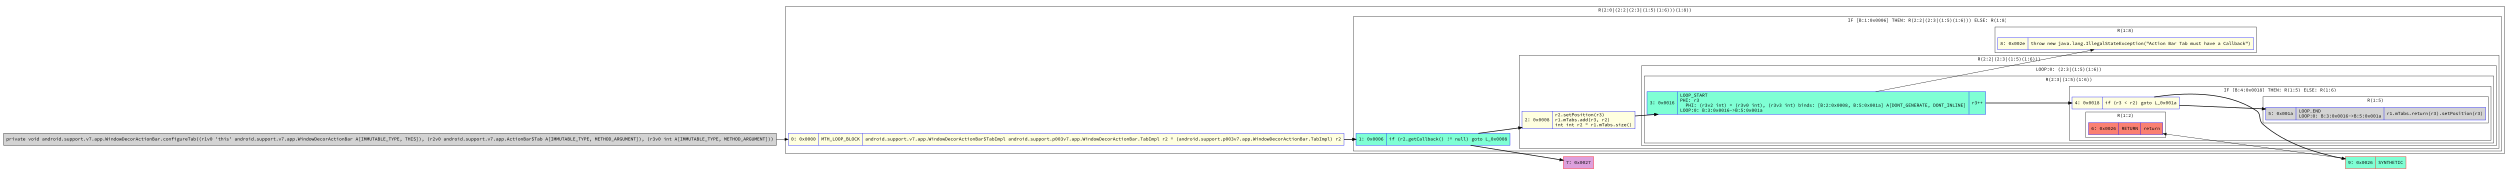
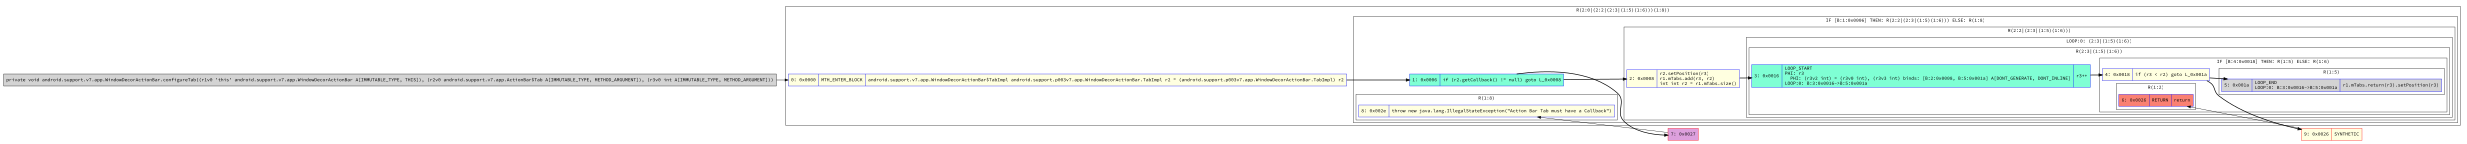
edge "3: 0x0016" -> "8: 0x002e": now "7: 0x0027" -> "8: 0x002e"
node "0: 0x0000": text "MTH_LOOP_BLOCK" -> "MTH_ENTER_BLOCK"
node "9: 0x0026": fillcolor aquamarine -> lightyellow
